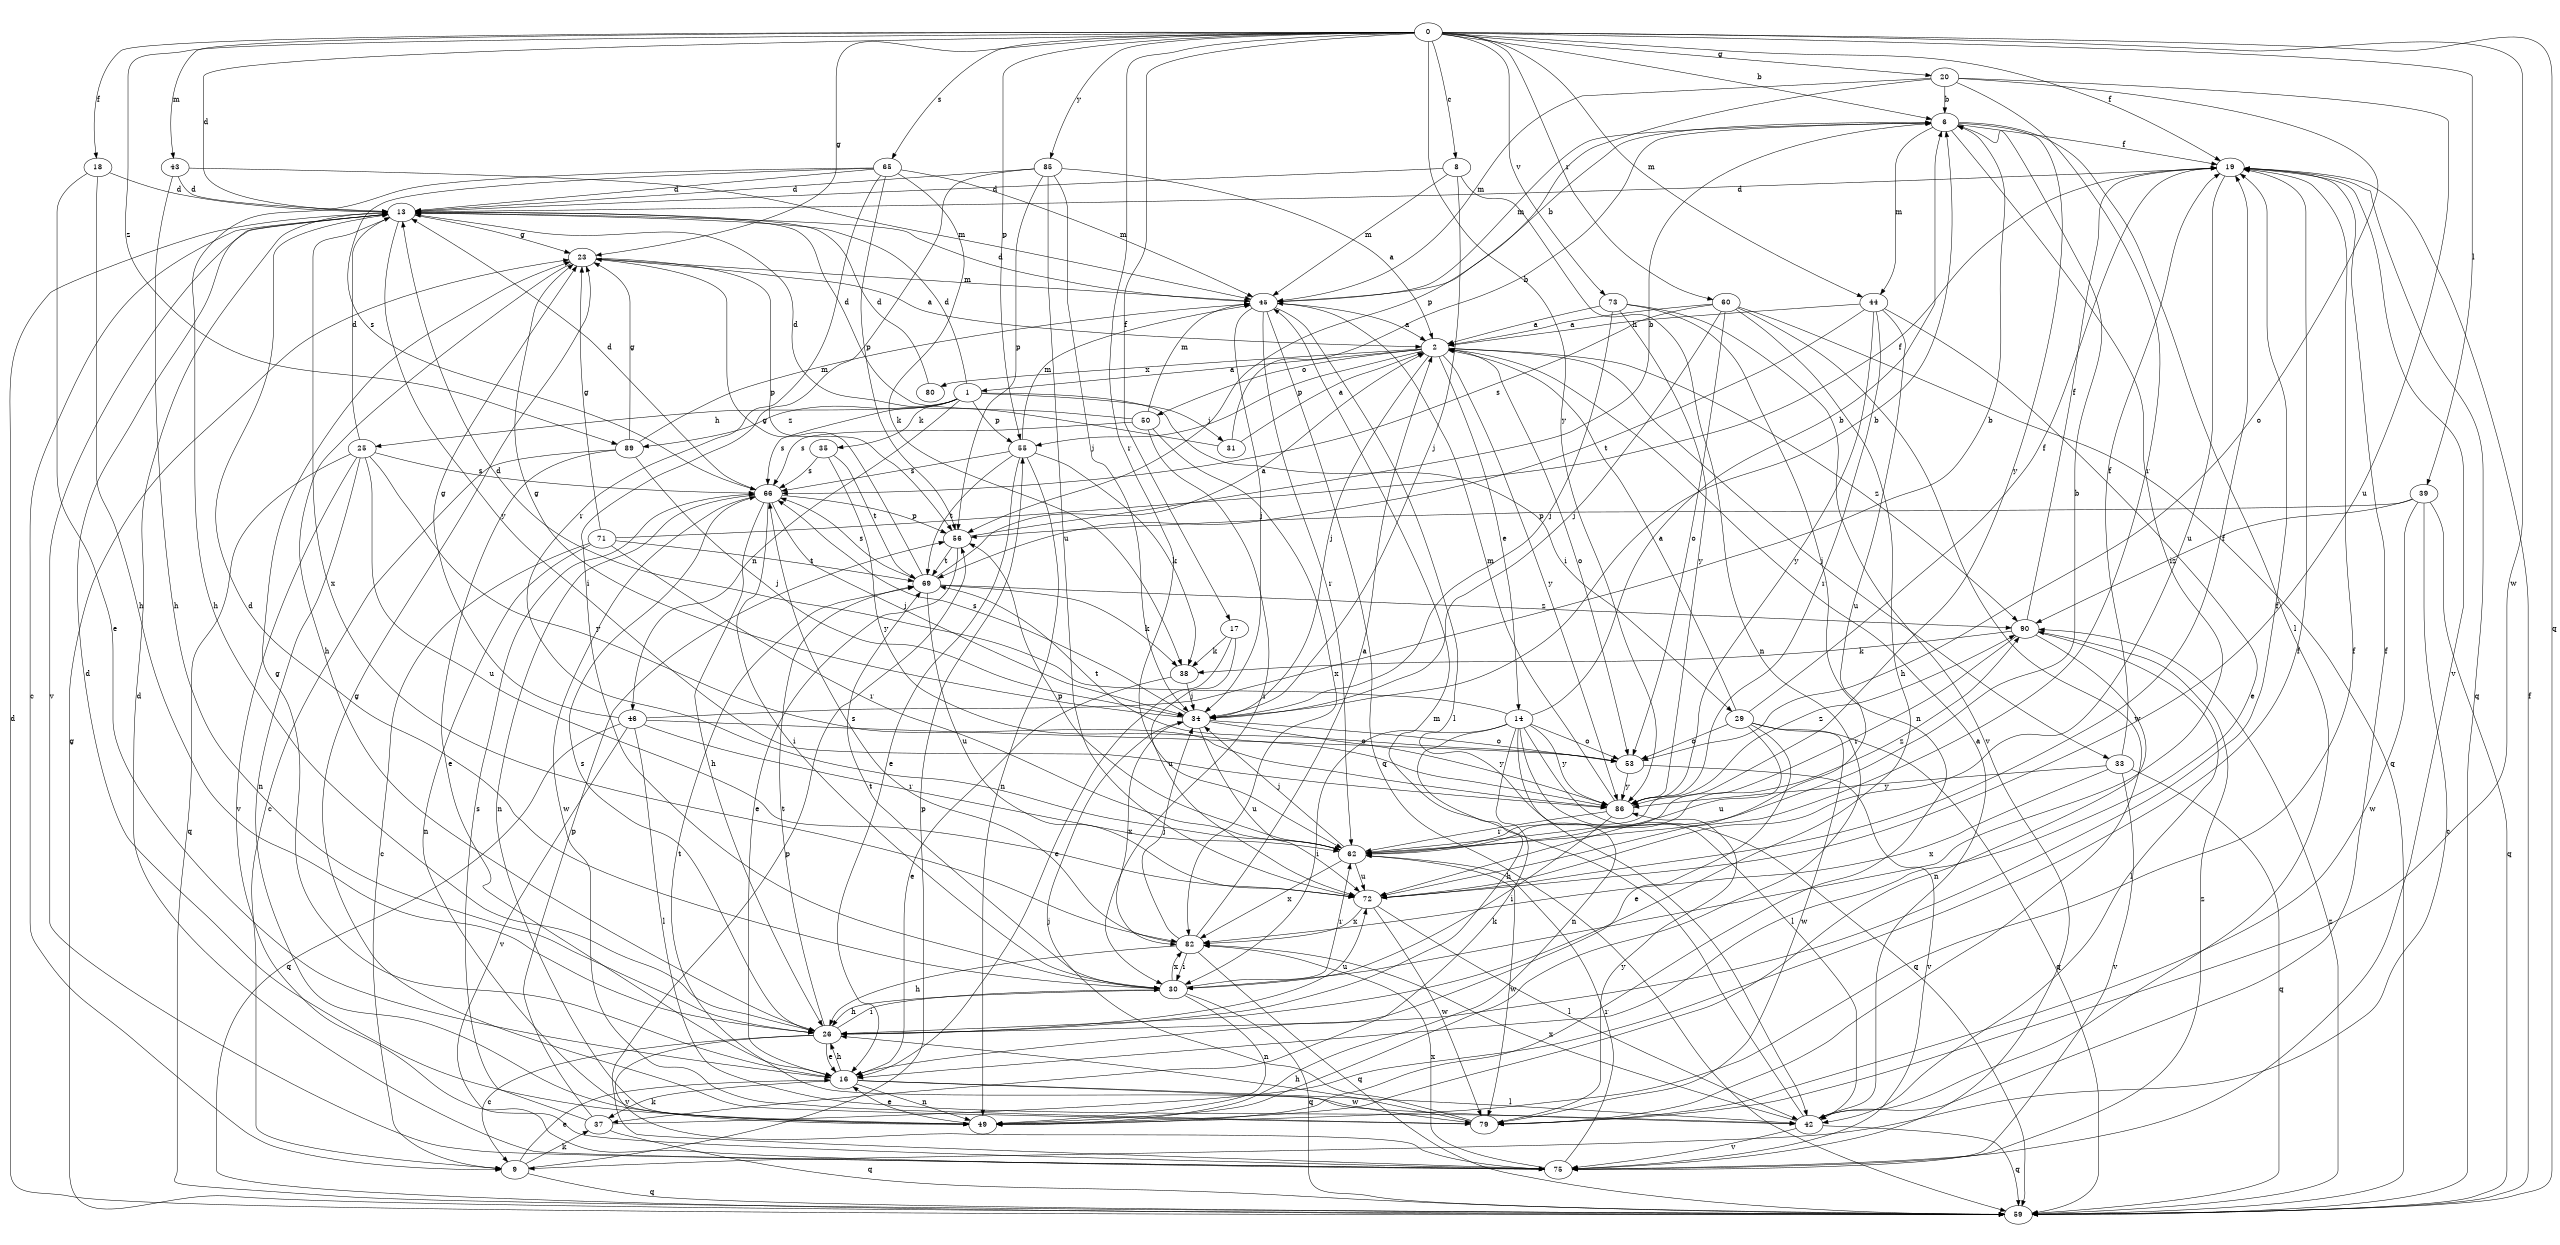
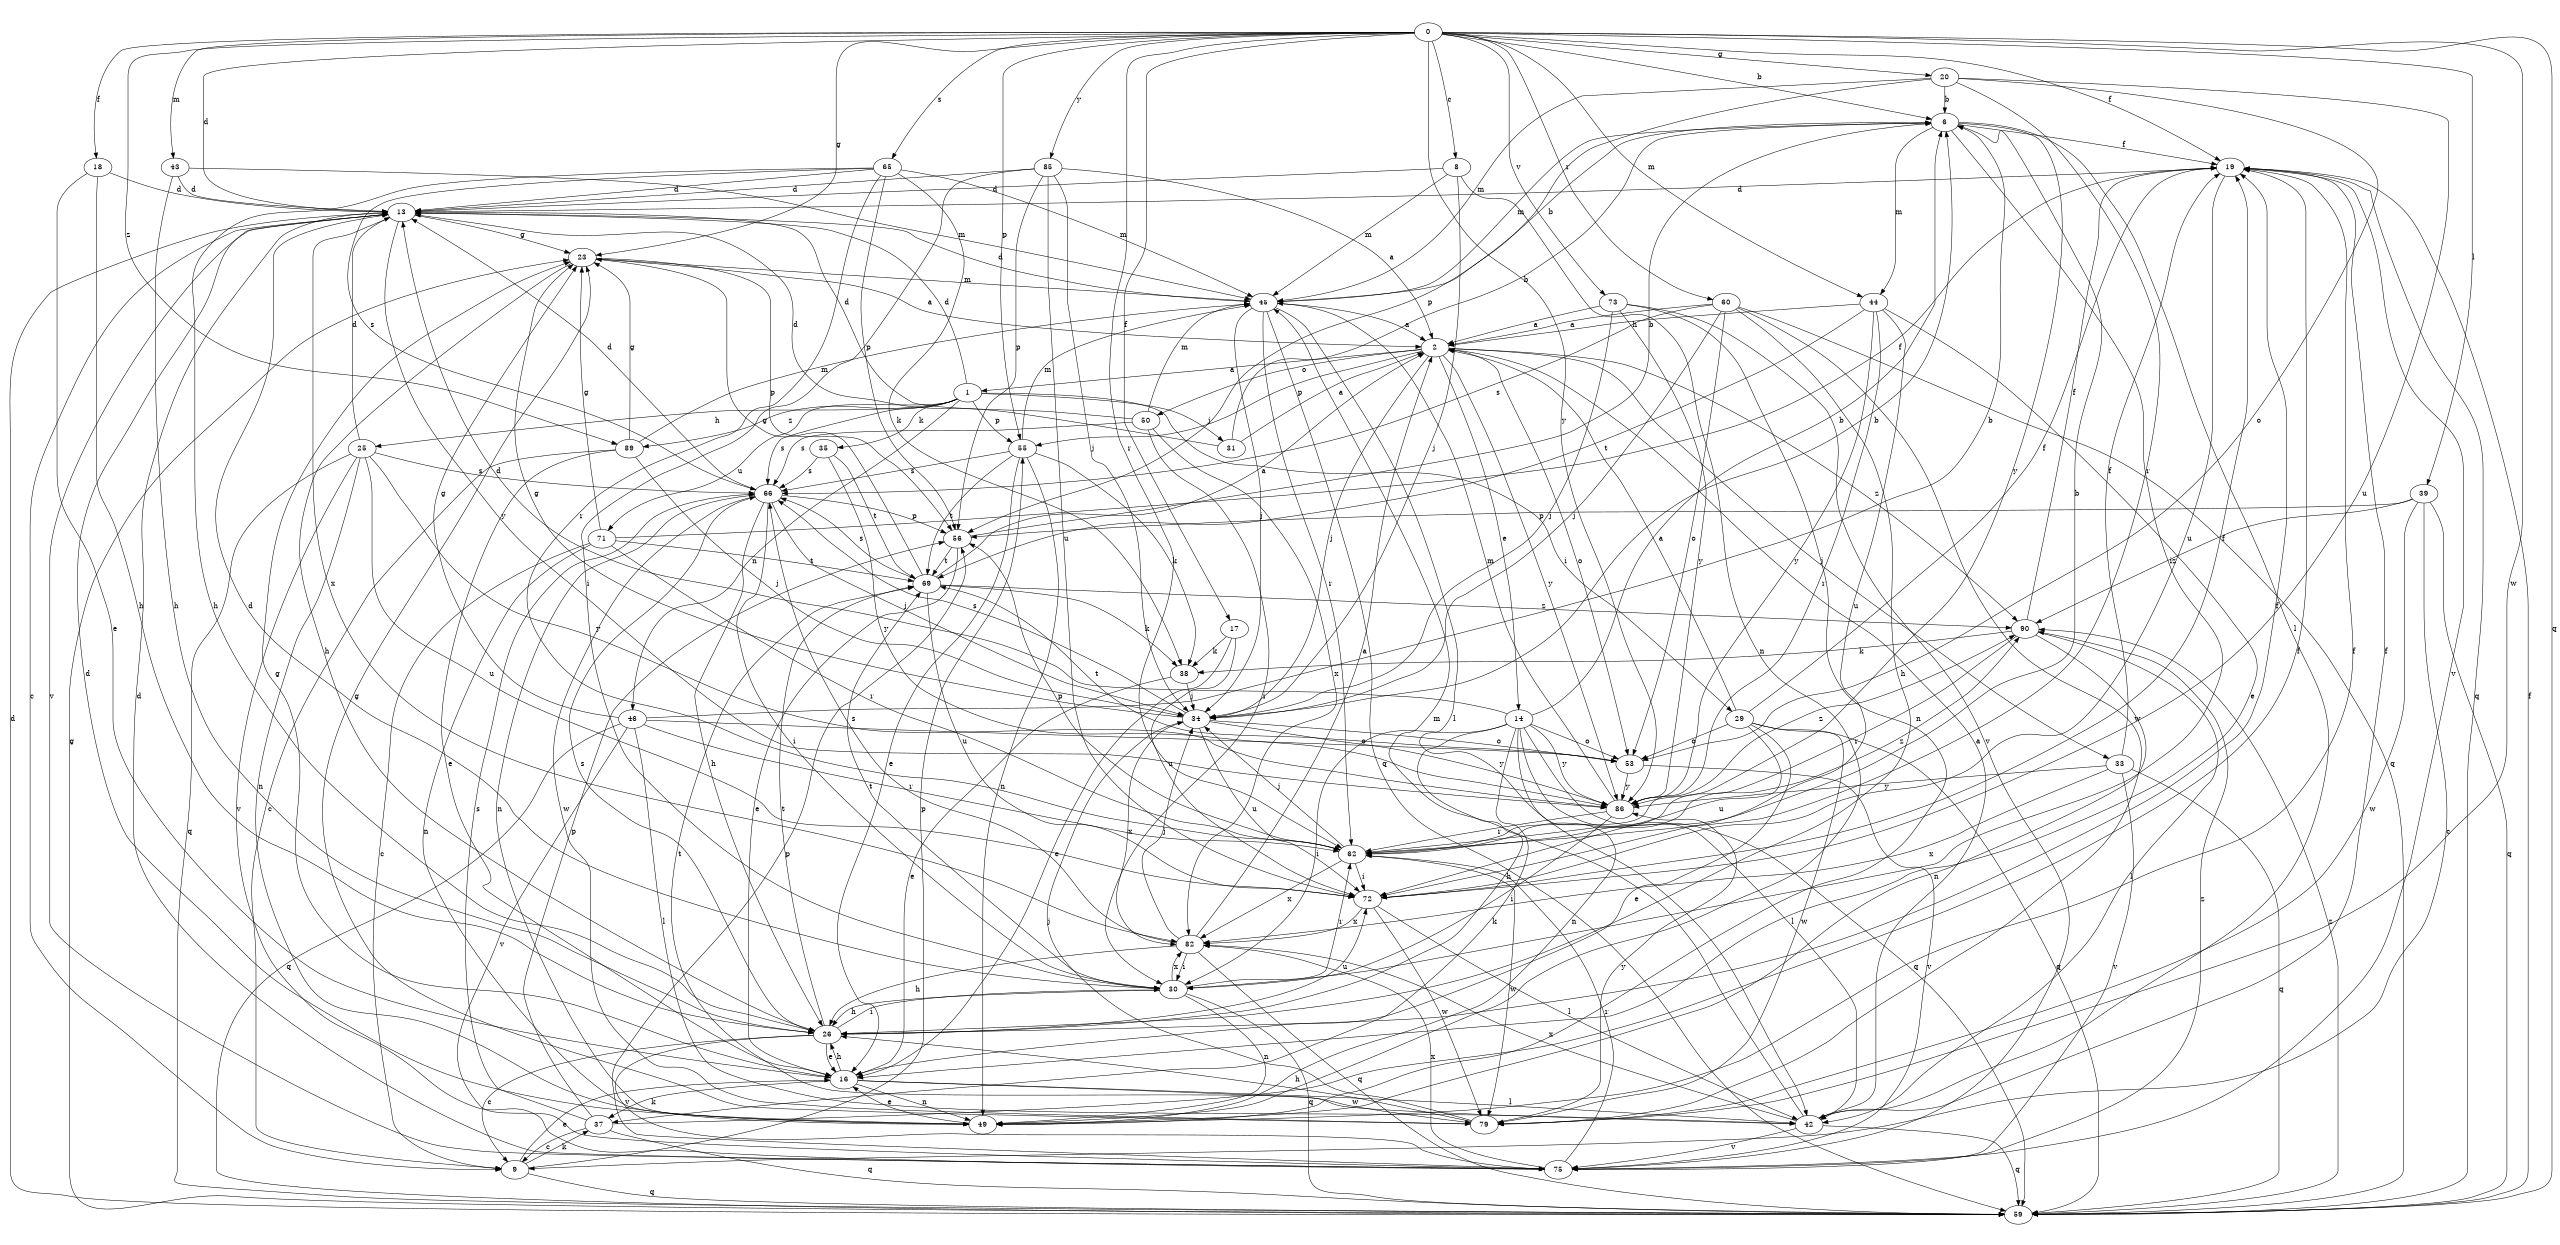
node "80": removed
edge "1" -> "71": added, label "u"
edge "62" -> "72": label "u" -> "i"
edge "37" -> "9": added, label "c"
